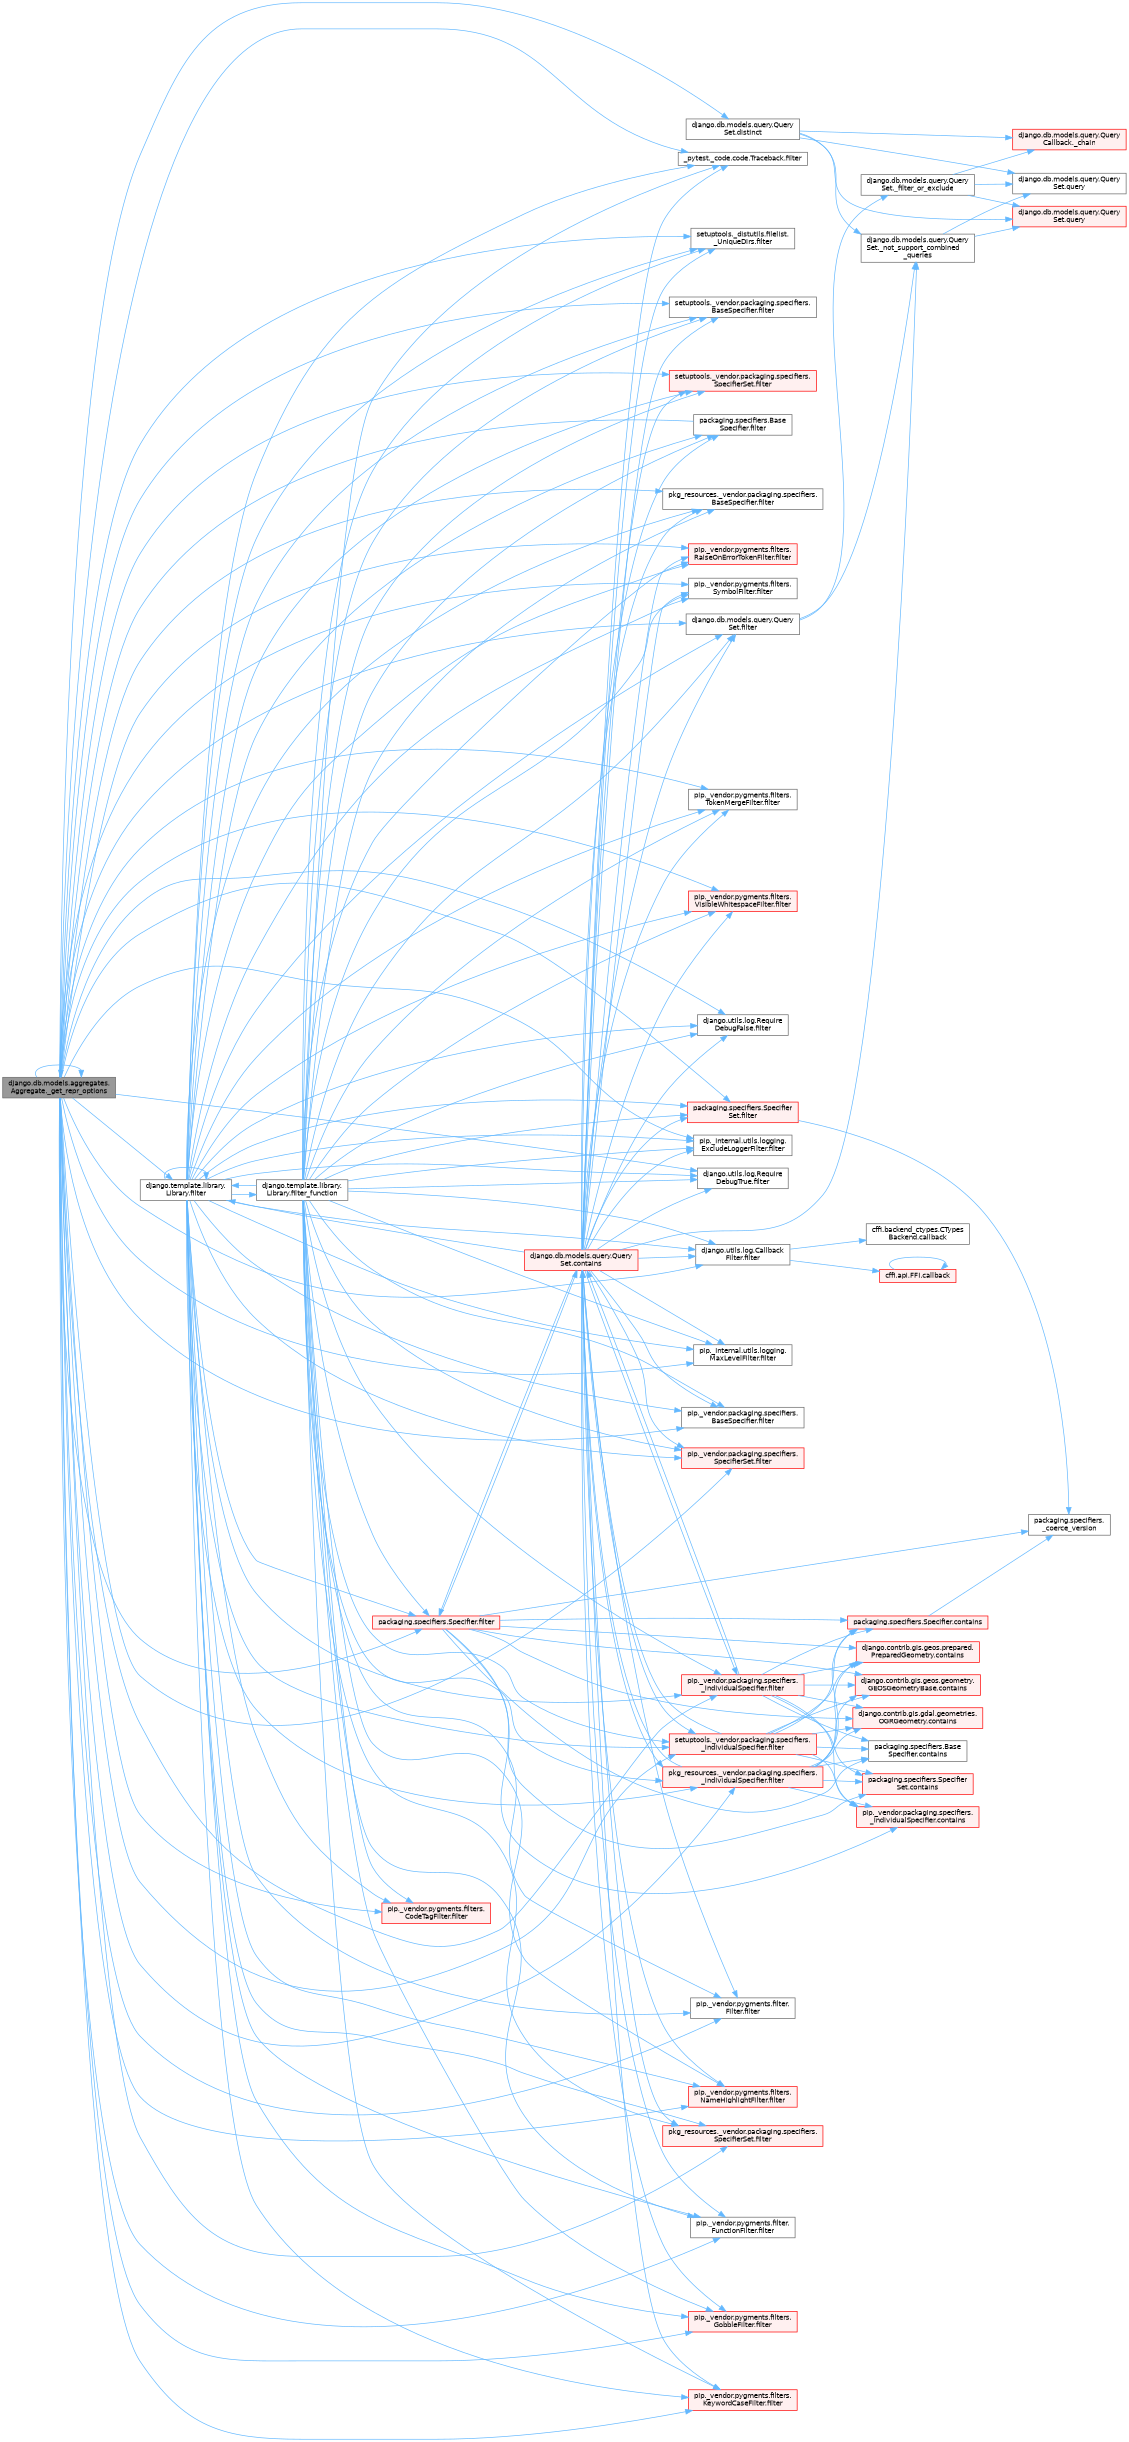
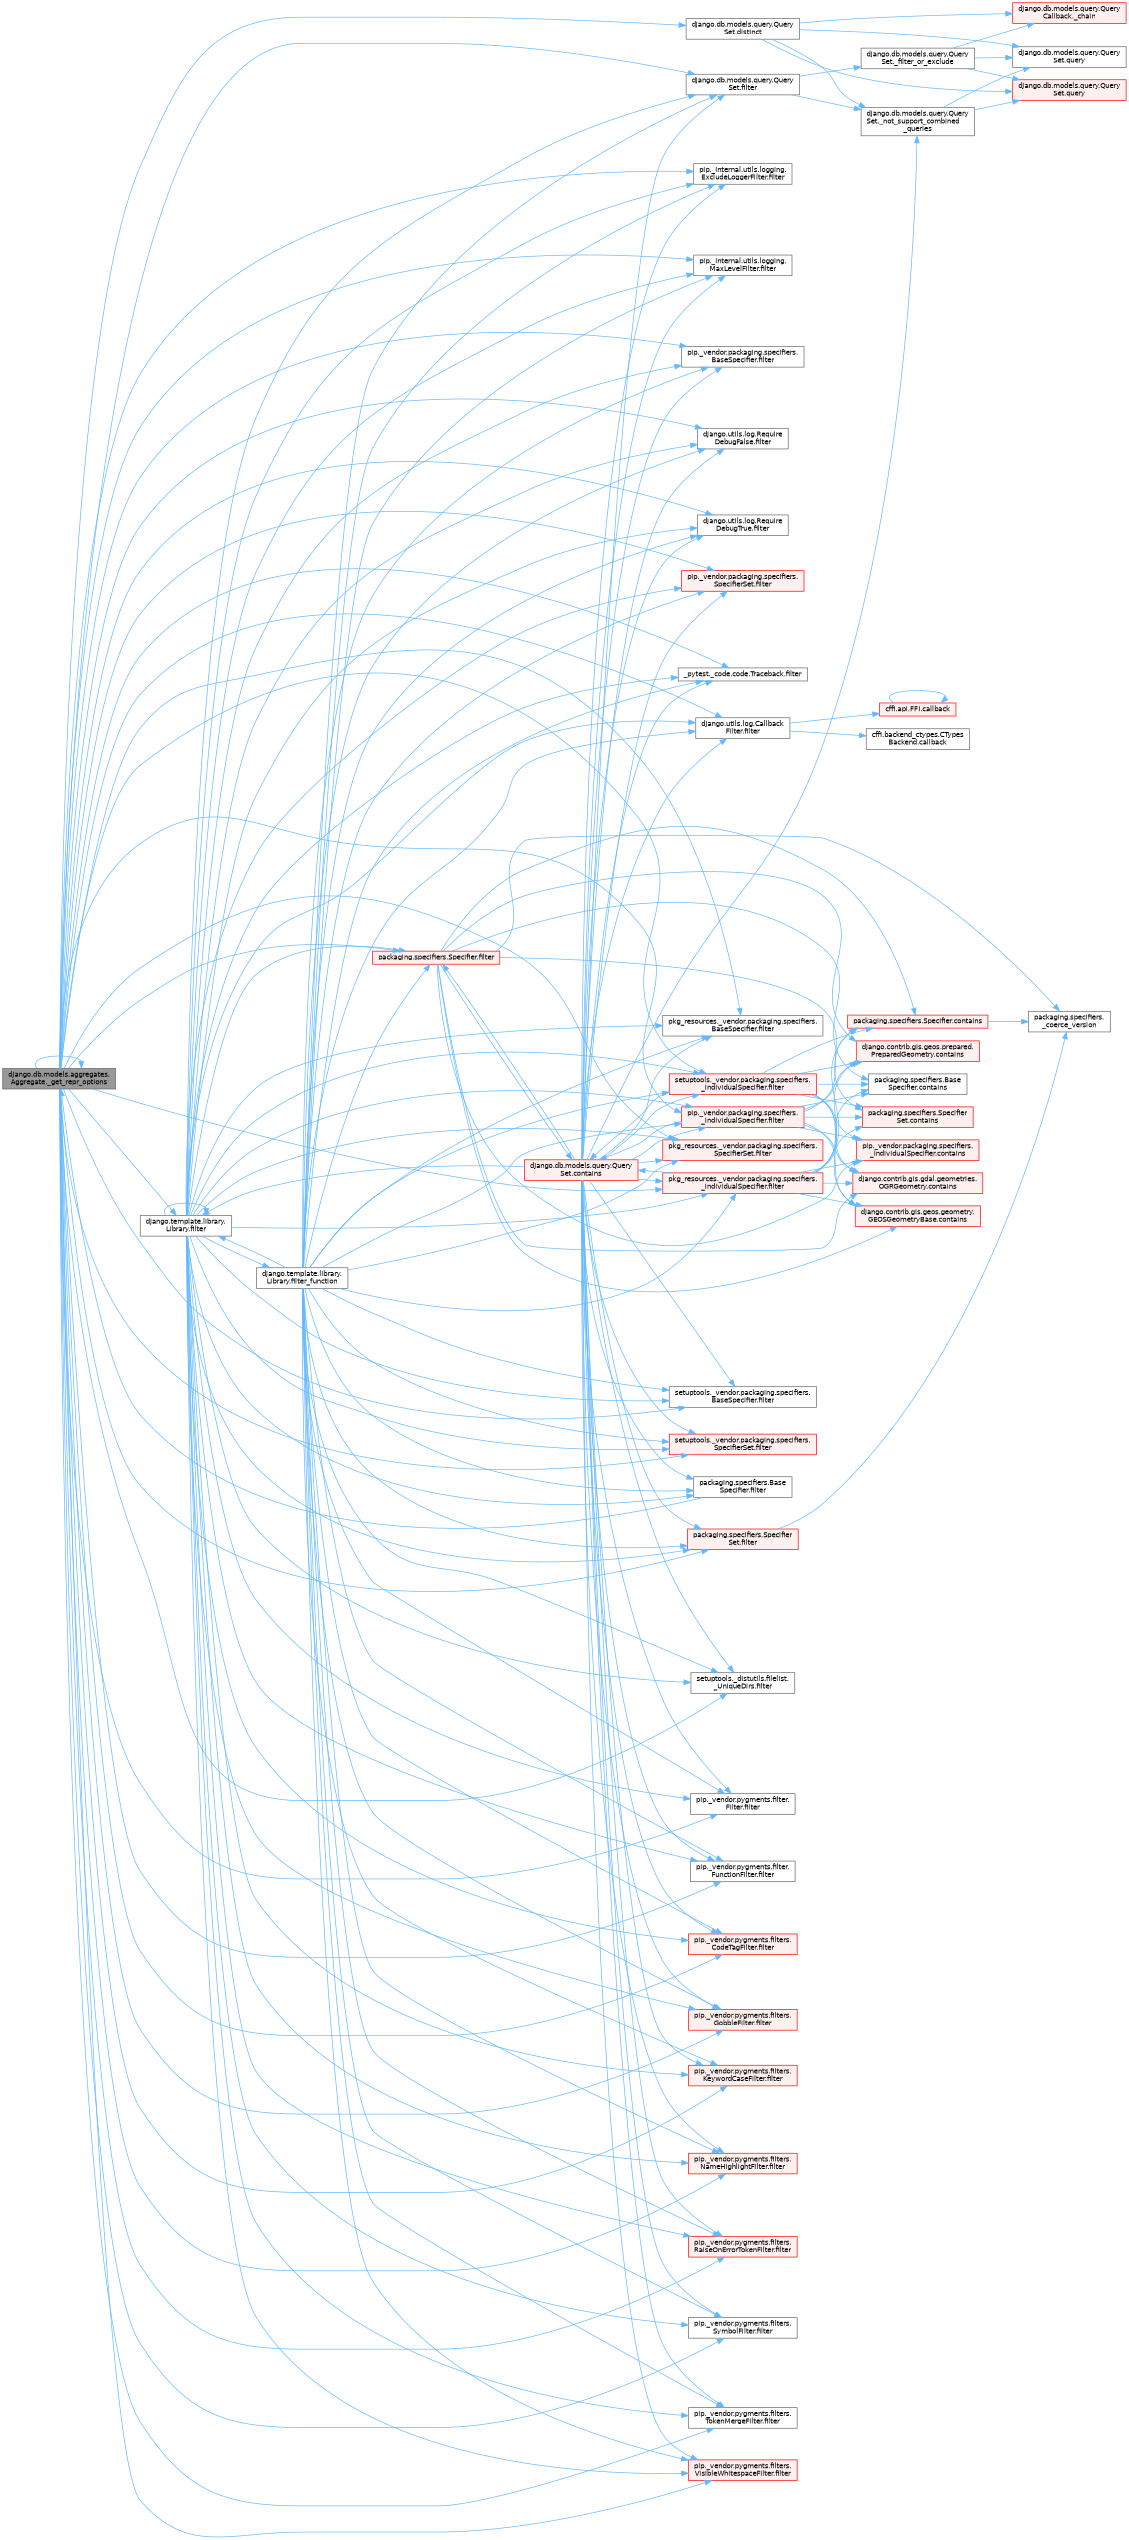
edge "django.db.models.query.Query Set.contains" -> "pip._vendor.pygments.filters. CodeTagFilter.filter": added
